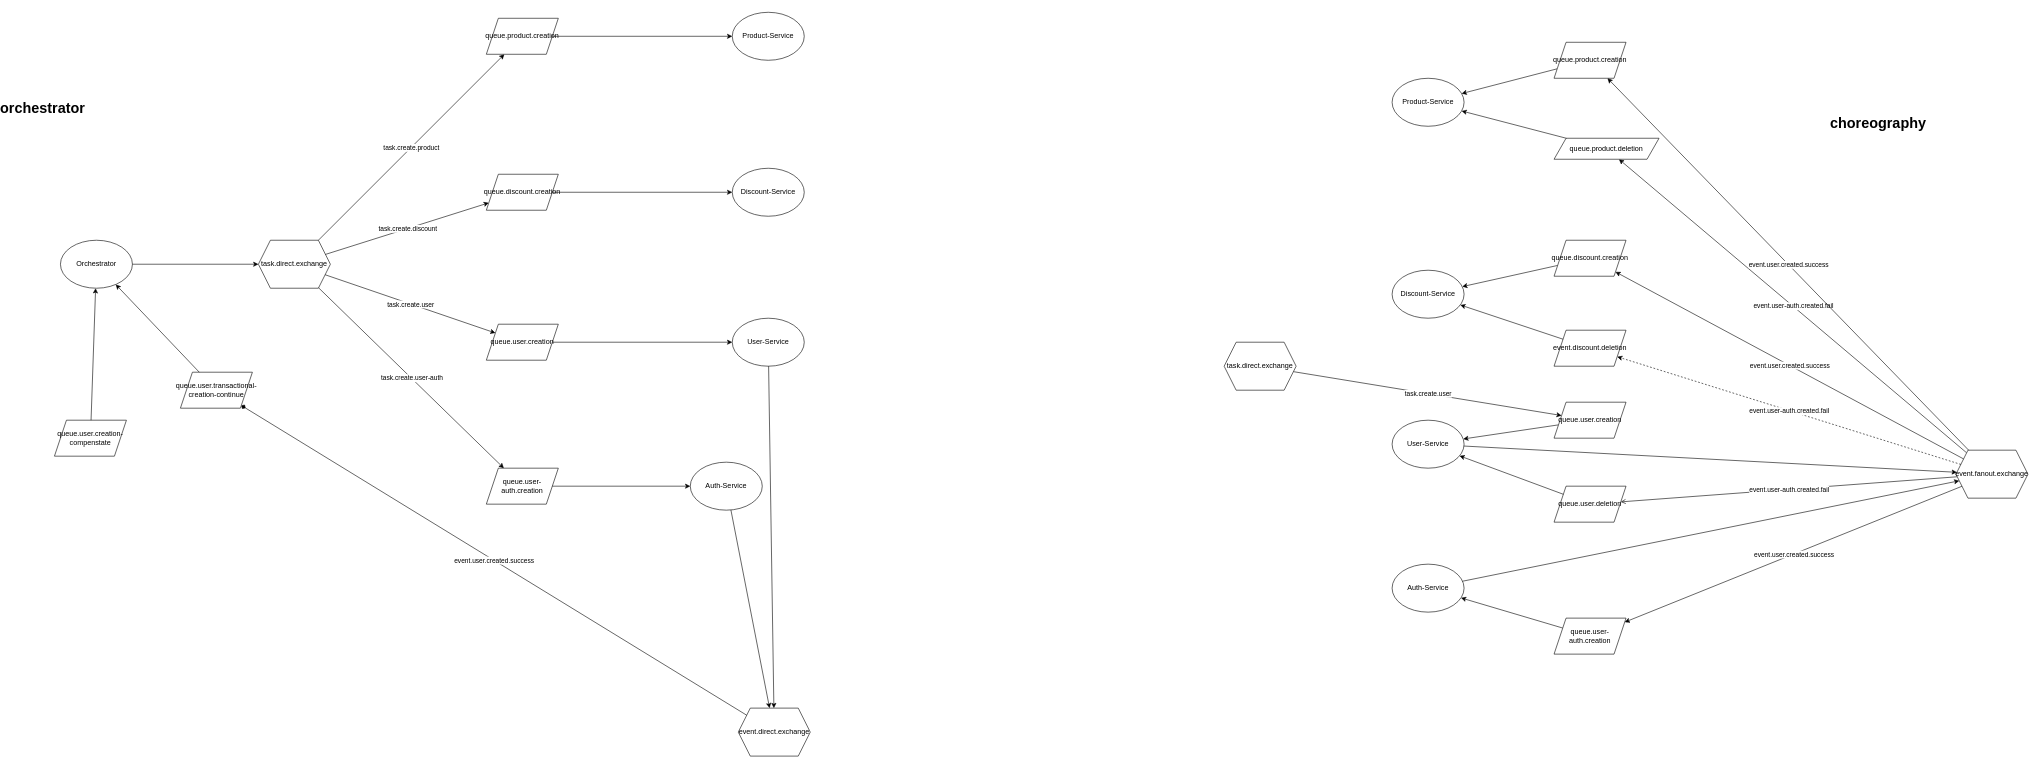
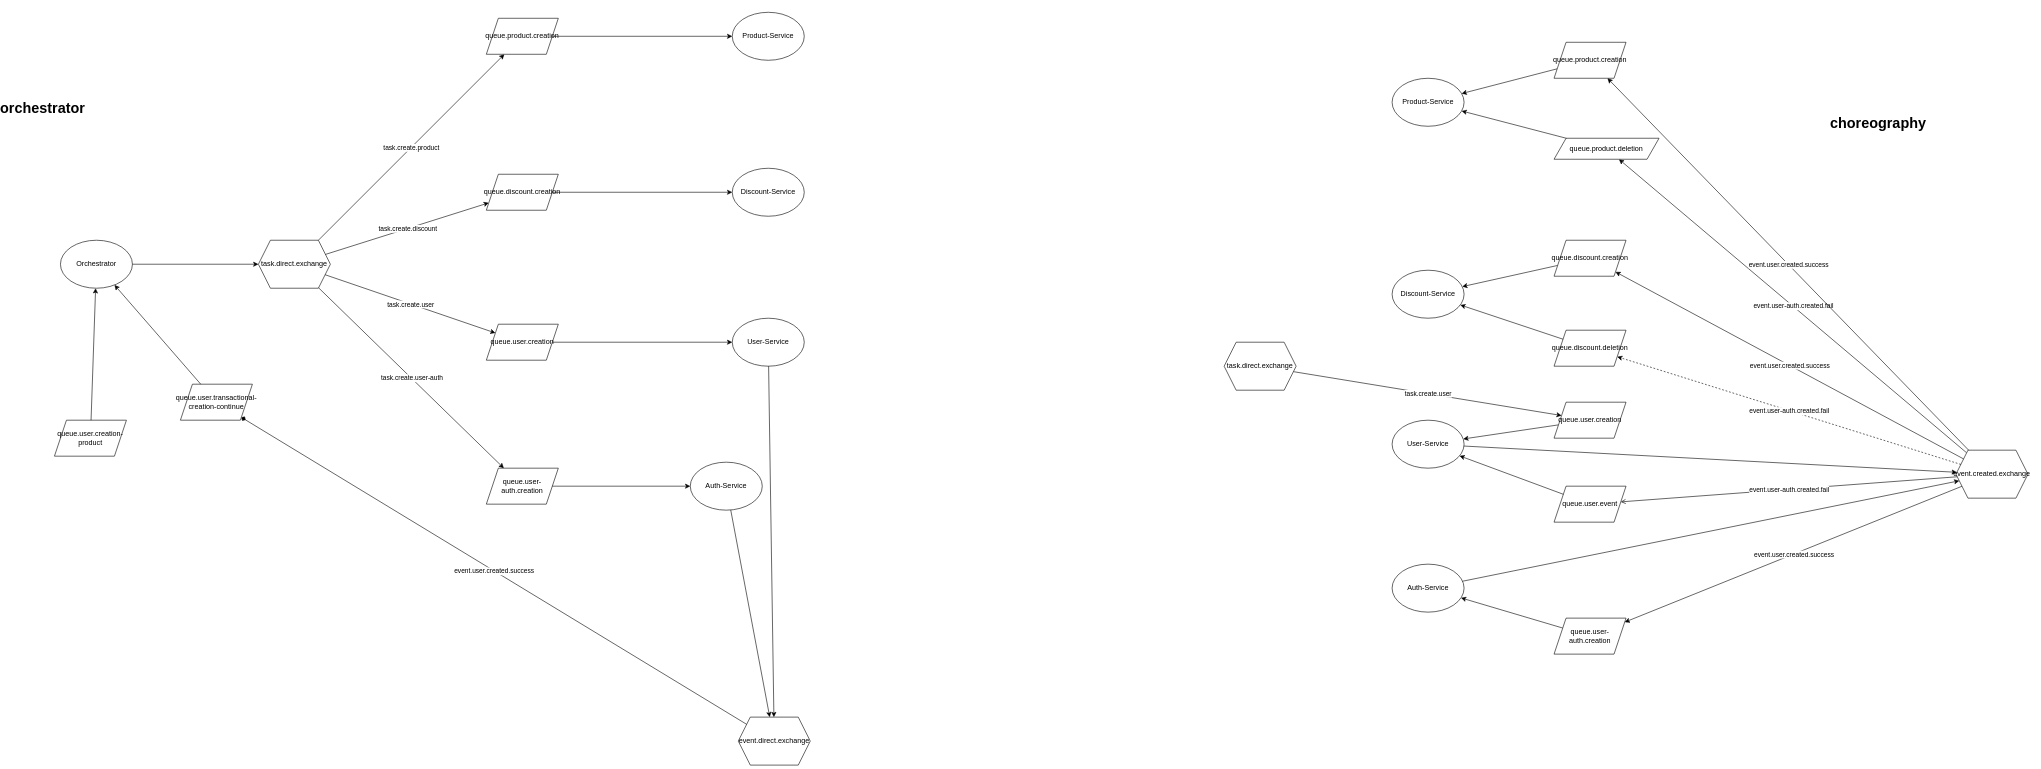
node "event.discount.deletion": label "event.discount.deletion" -> "queue.discount.deletion"
node "queue.user.transactional-creation-continue": moved (216, 390) -> (216, 402)
node "queue.user.creation-compenstate": label "queue.user.creation-compenstate" -> "queue.user.creation-product"
node "event.fanout.exchange": label "event.fanout.exchange" -> "event.created.exchange"
node "queue.user.deletion": label "queue.user.deletion" -> "queue.user.event"
node "event.direct.exchange": moved (774, 732) -> (774, 741)
